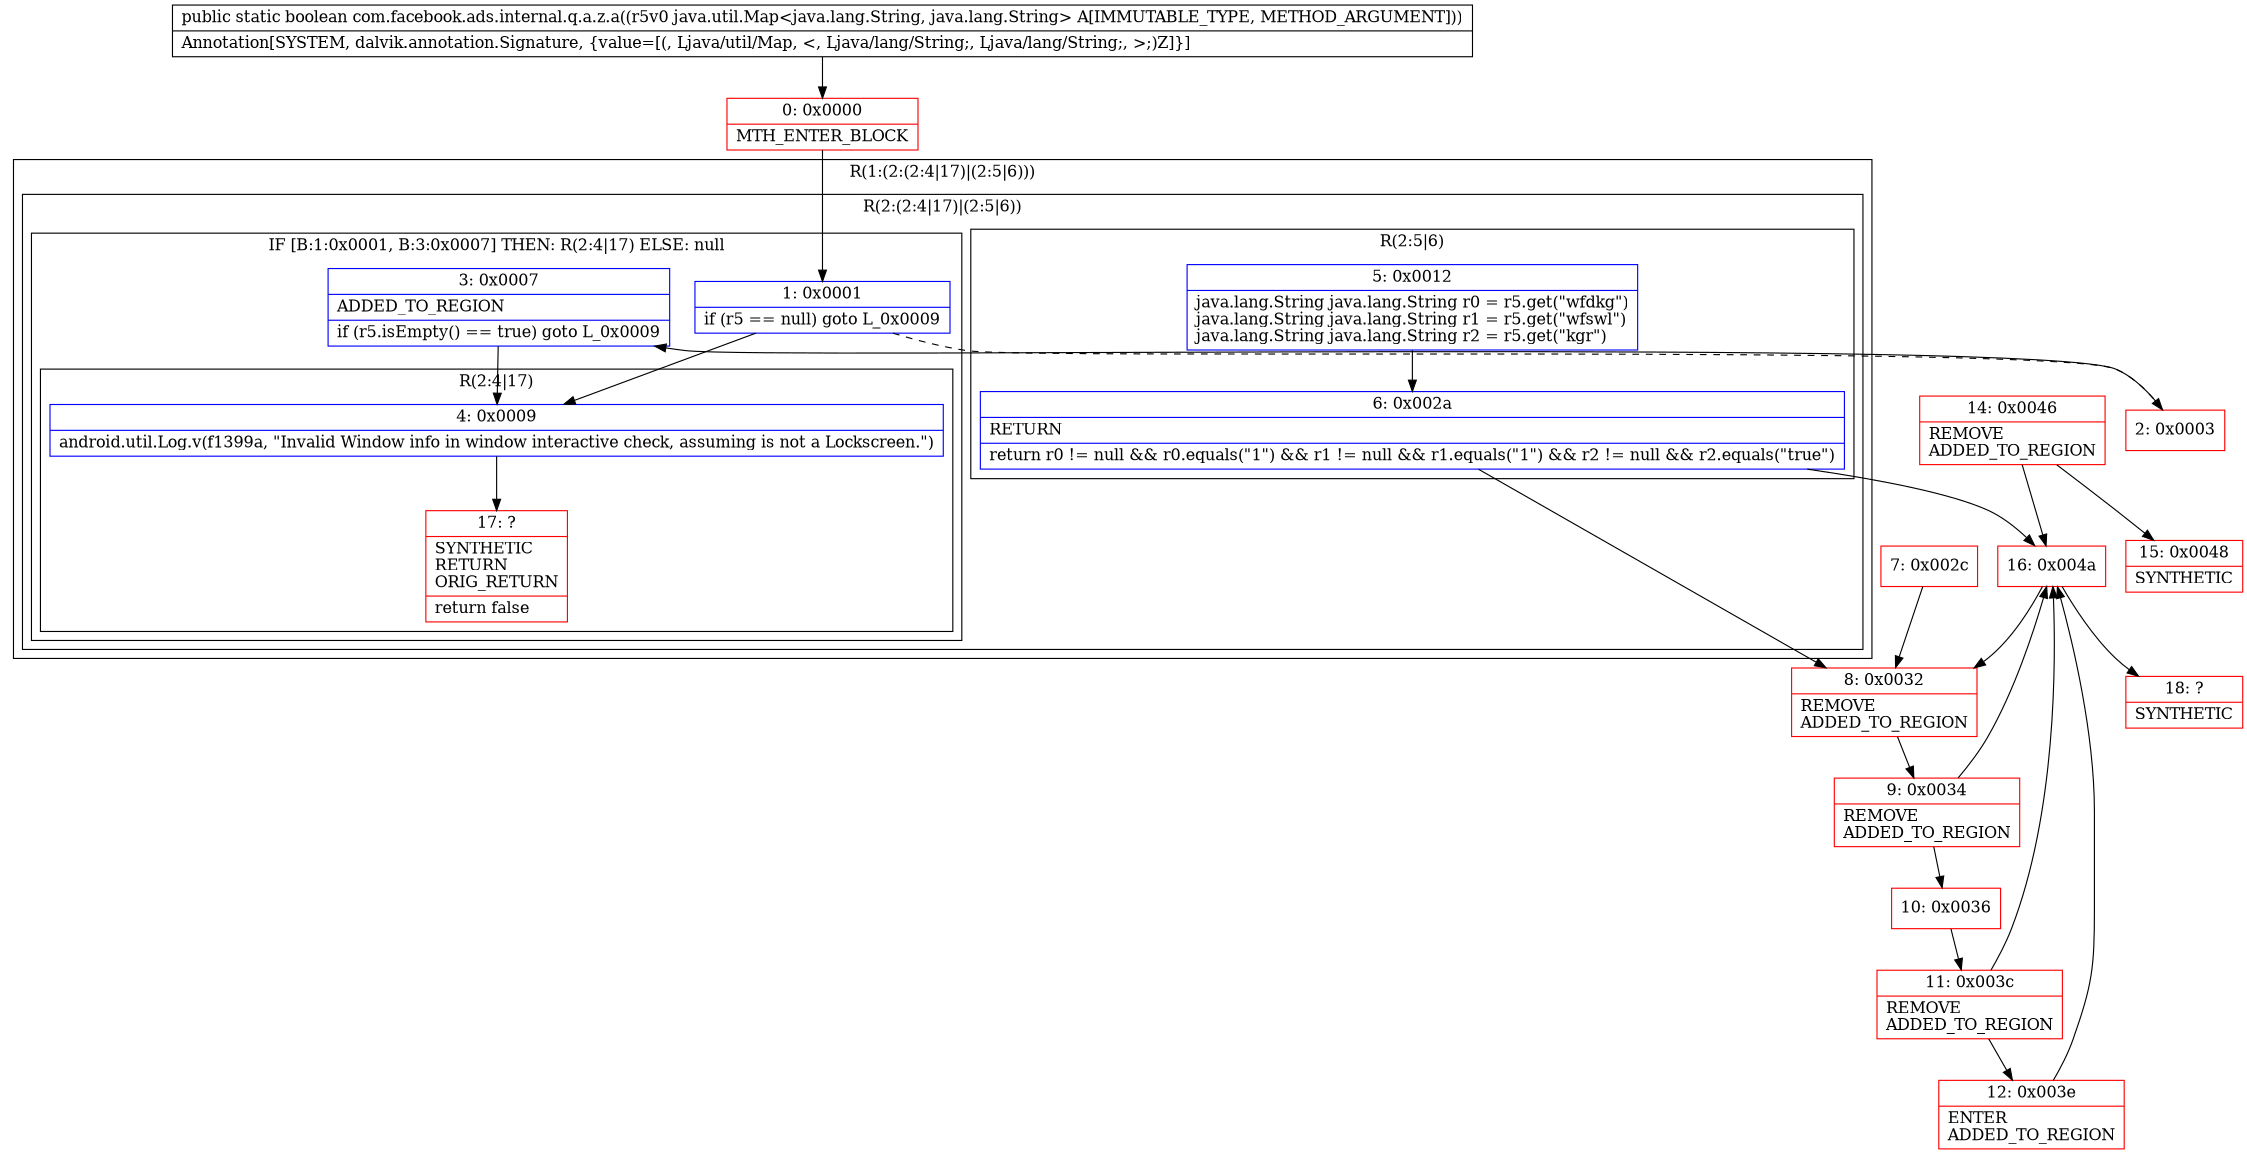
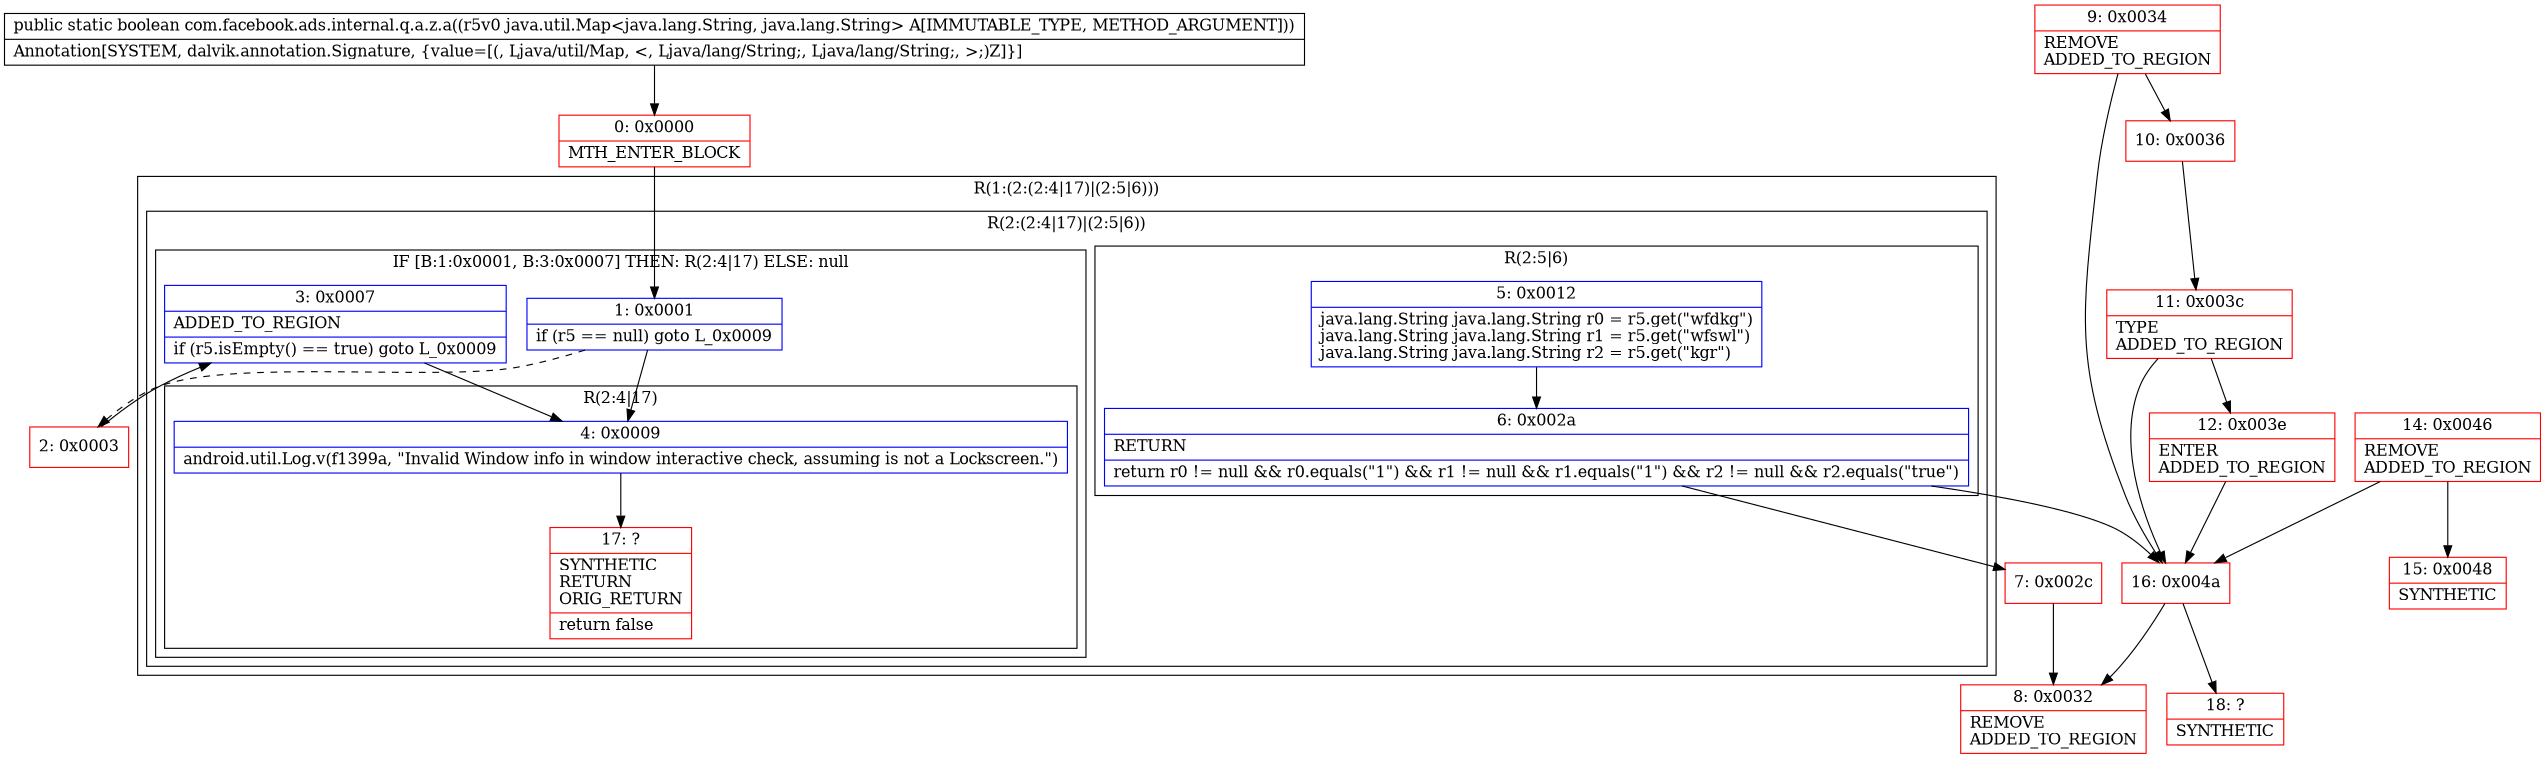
edge "6: 0x002a" -> "8: 0x0032": now "6: 0x002a" -> "7: 0x002c"
edge "8: 0x0032" -> "9: 0x0034": removed
node "11: 0x003c": text "REMOVE" -> "TYPE"
